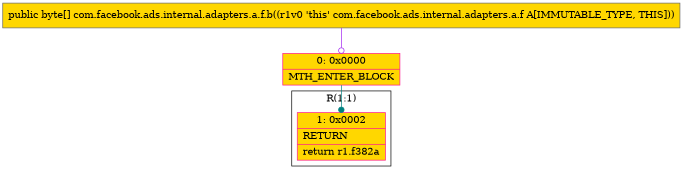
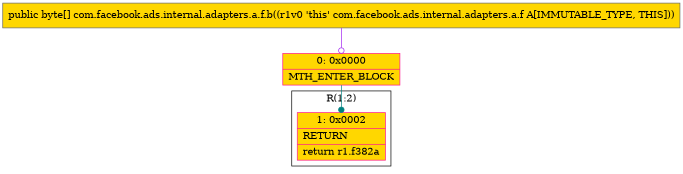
cluster "R(1:1)": label "R(1:1)" -> "R(1:2)"
